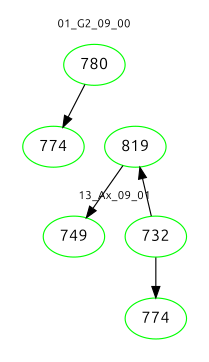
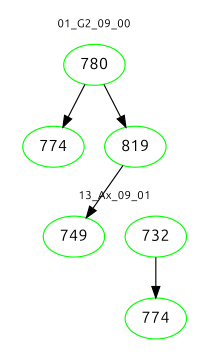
edge "732" -> "819": now "780" -> "819"
